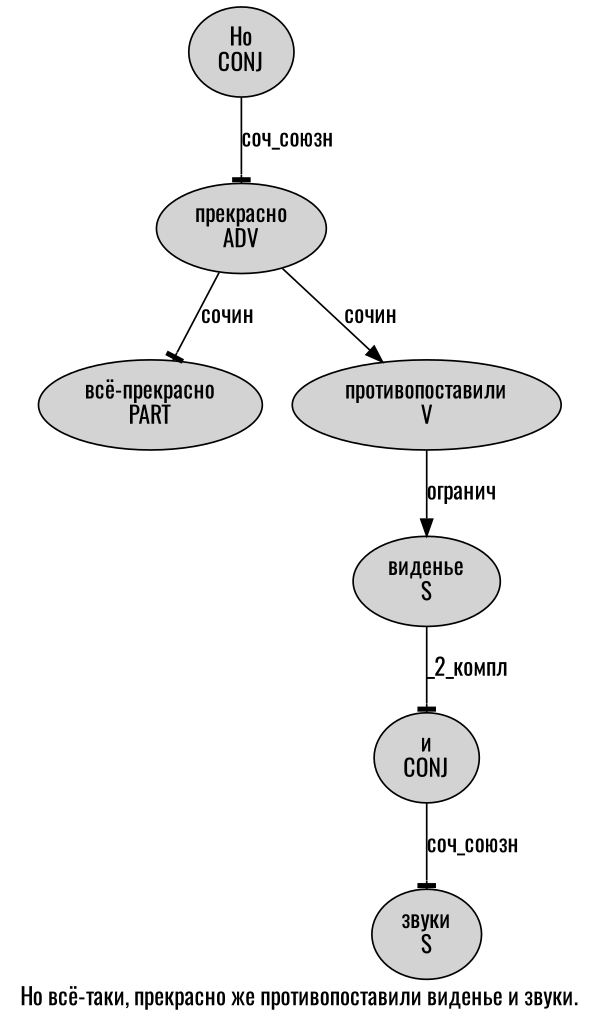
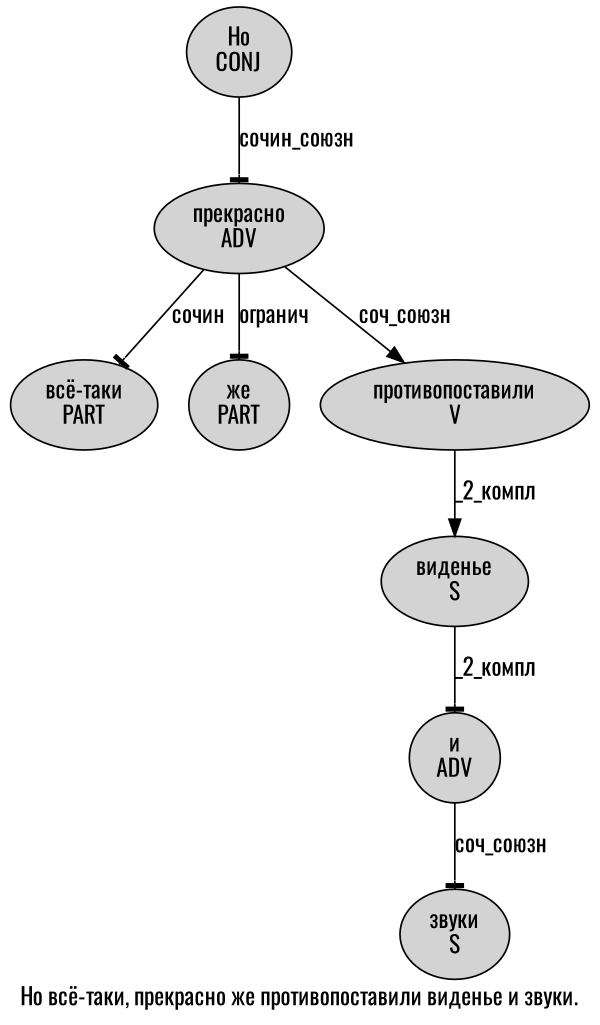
edge "Но CONJ" -> "прекрасно ADV": label "соч_союзн" -> "сочин_союзн"
edge "прекрасно ADV" -> "противопоставили V": label "сочин" -> "соч_союзн"
node "всё-прекрасно PART": label "всё-прекрасно PART" -> "всё-таки PART"
node "же PART": added
edge "противопоставили V" -> "виденье S": label "огранич" -> "_2_компл"
node "и CONJ": label "и CONJ" -> "и ADV"
